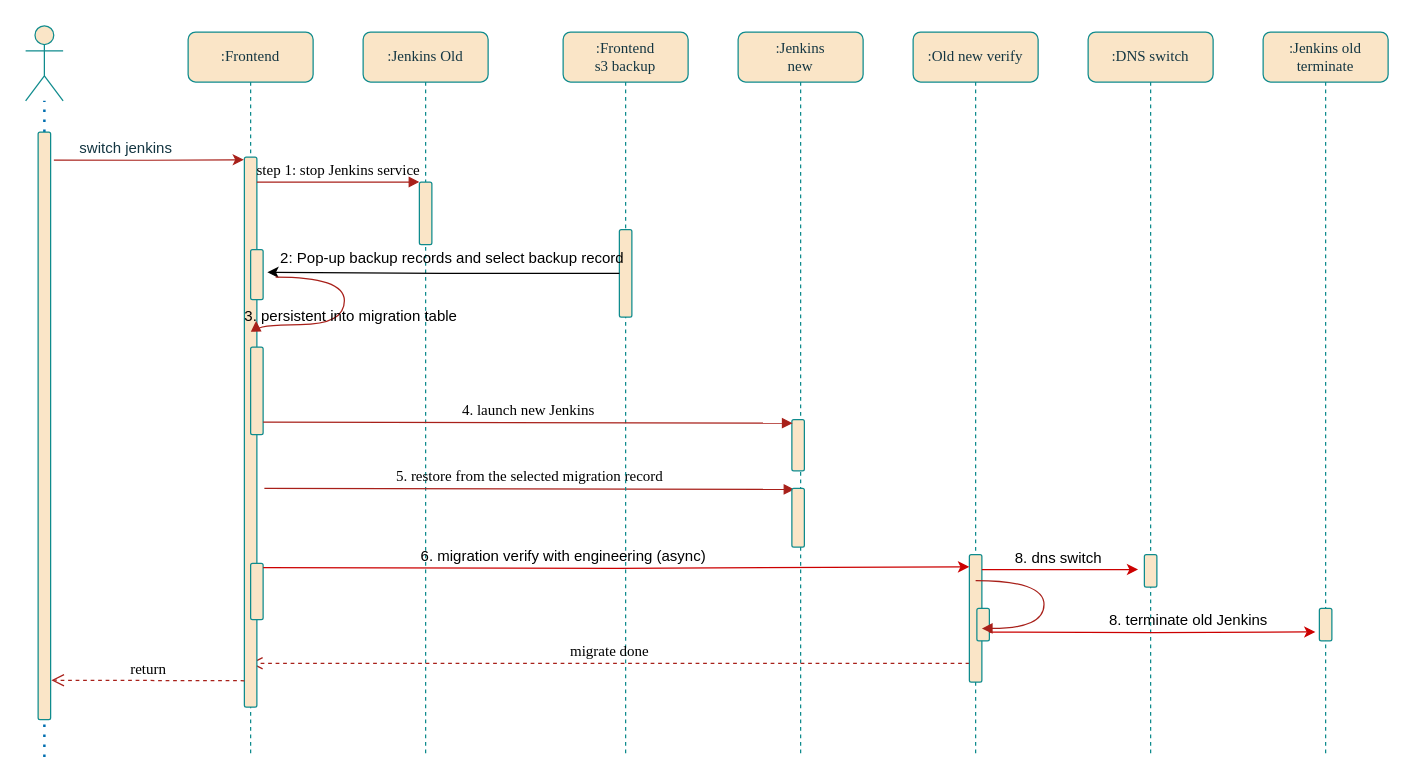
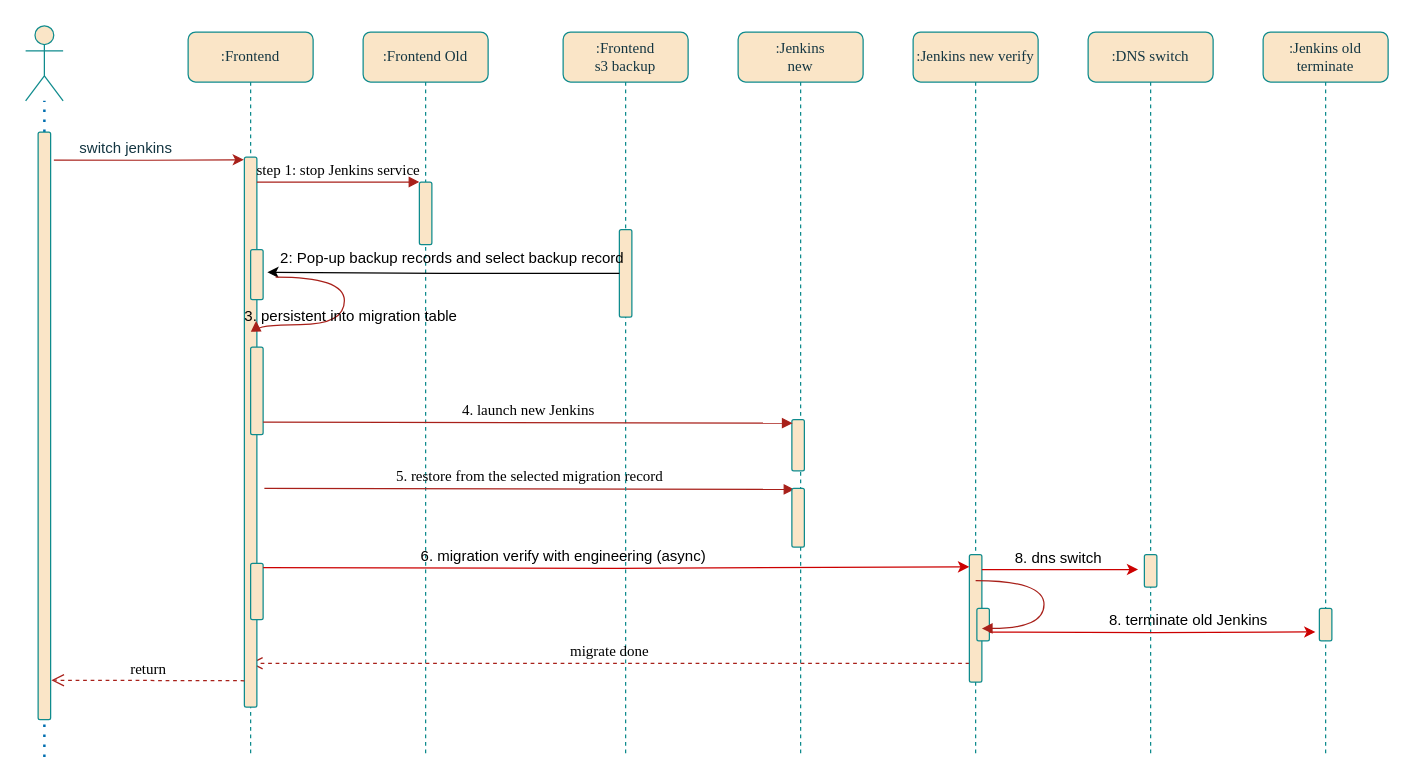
node ":Jenkins Old": label ":Jenkins Old" -> ":Frontend Old"
node ":Old new verify": label ":Old new verify" -> ":Jenkins new verify"
